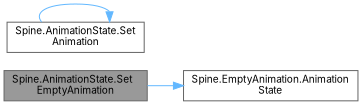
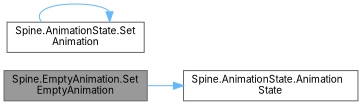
node "Spine.AnimationState.Set EmptyAnimation": label "Spine.AnimationState.Set EmptyAnimation" -> "Spine.EmptyAnimation.Set EmptyAnimation"
node "Spine.EmptyAnimation.Animation State": label "Spine.EmptyAnimation.Animation State" -> "Spine.AnimationState.Animation State"
